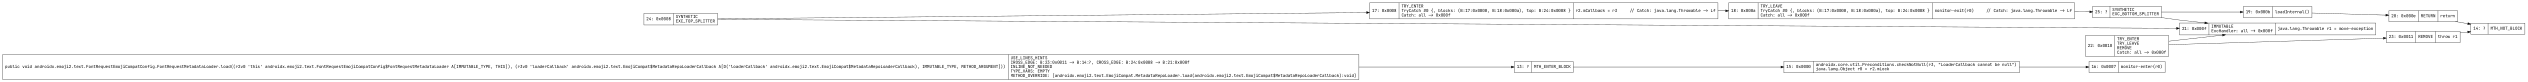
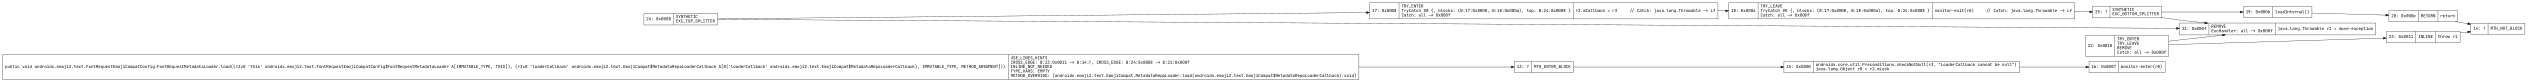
node "21: 0x000f": text "IMMUTABLE" -> "REMOVE"
node "23: 0x0011": text "REMOVE" -> "INLINE"
